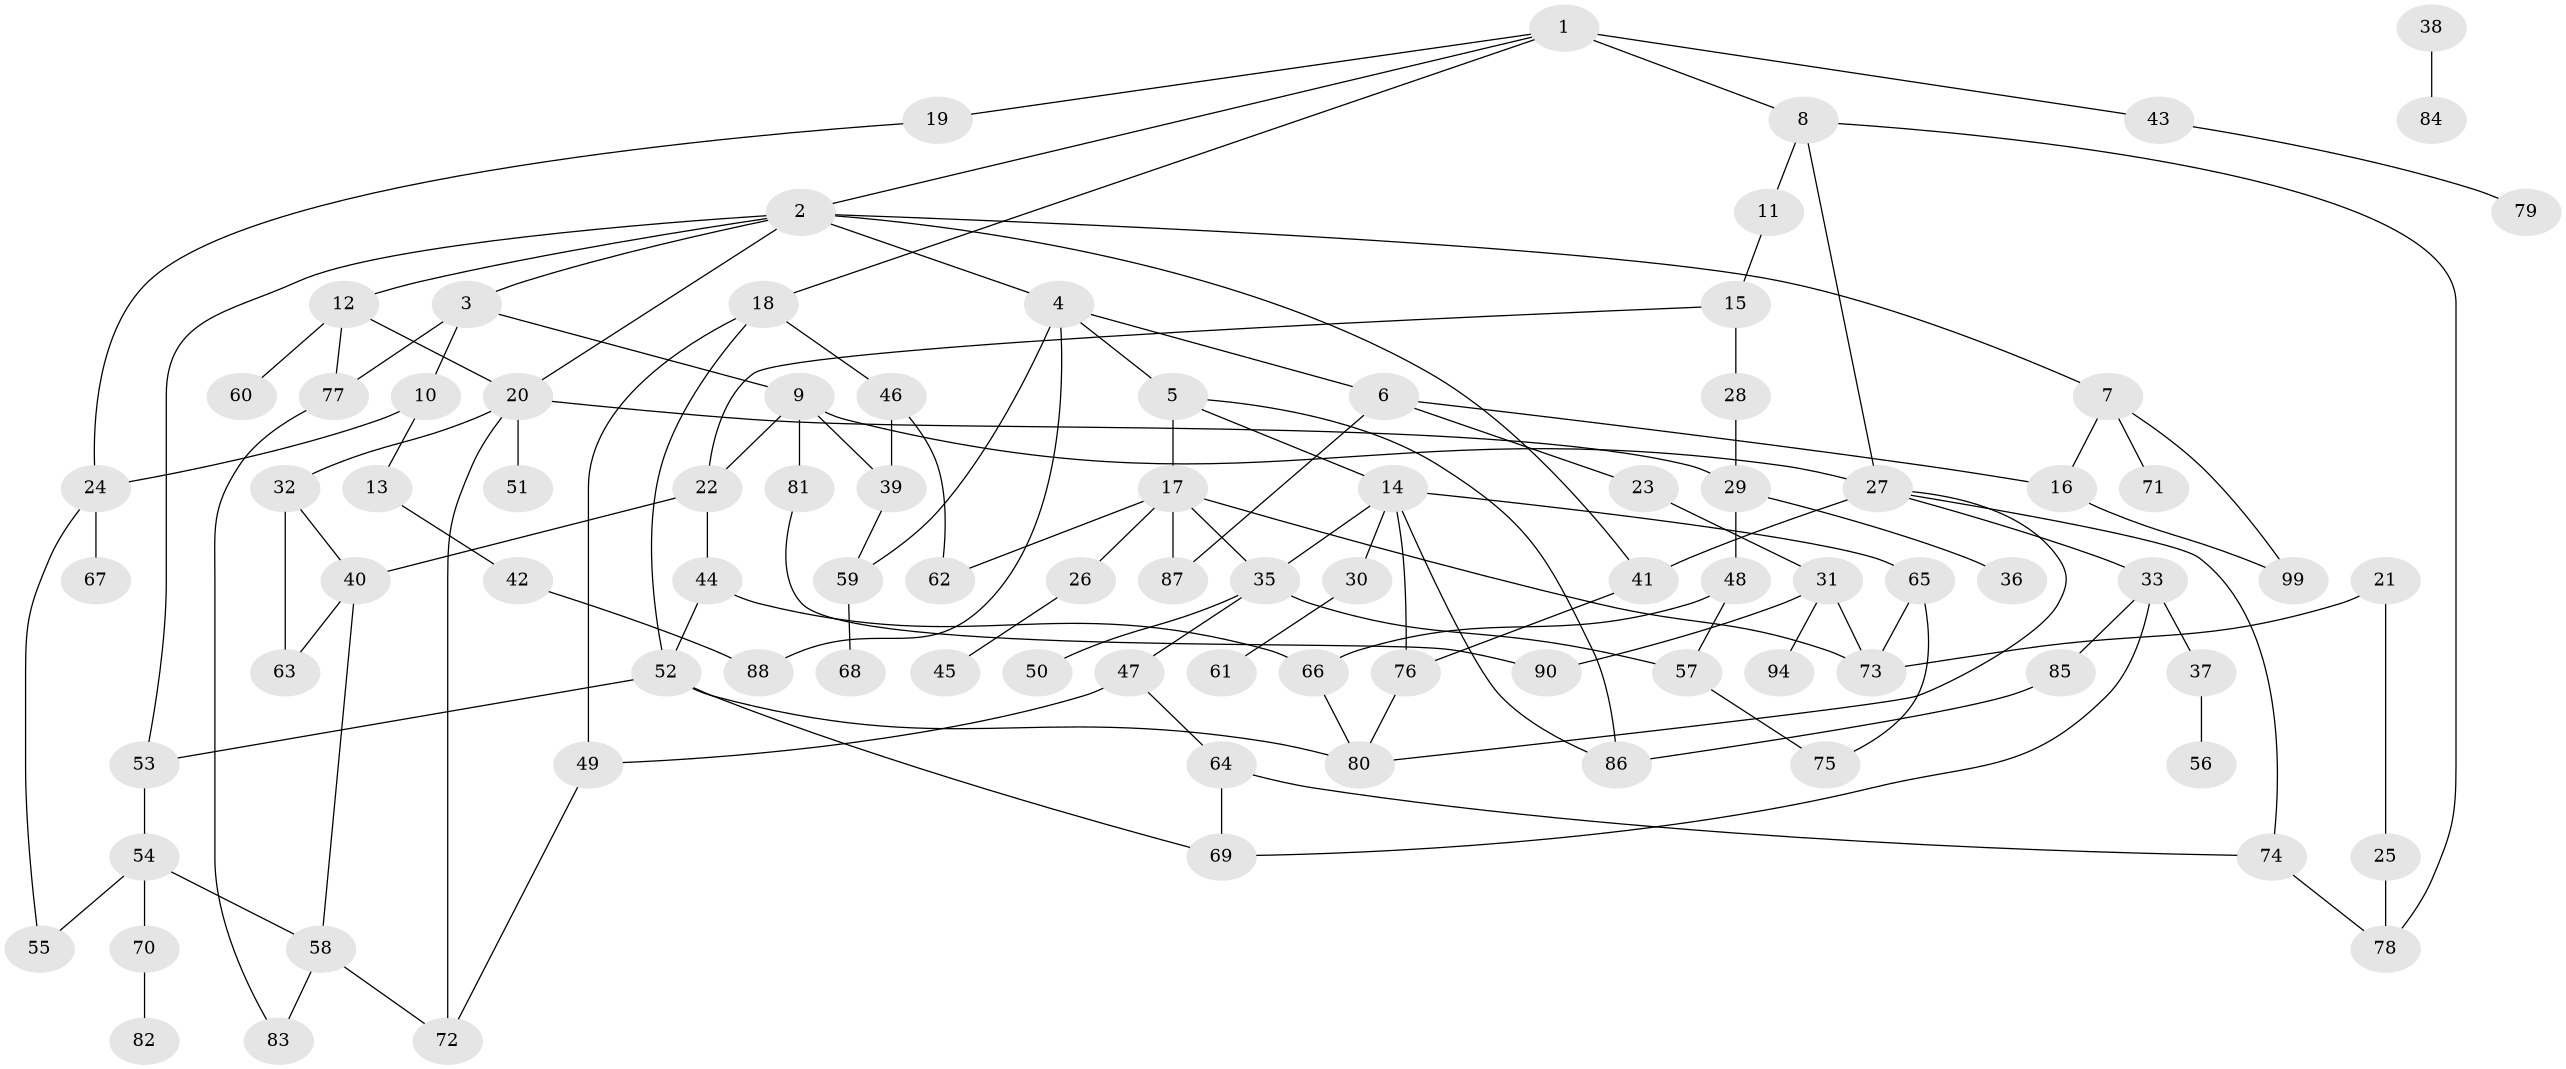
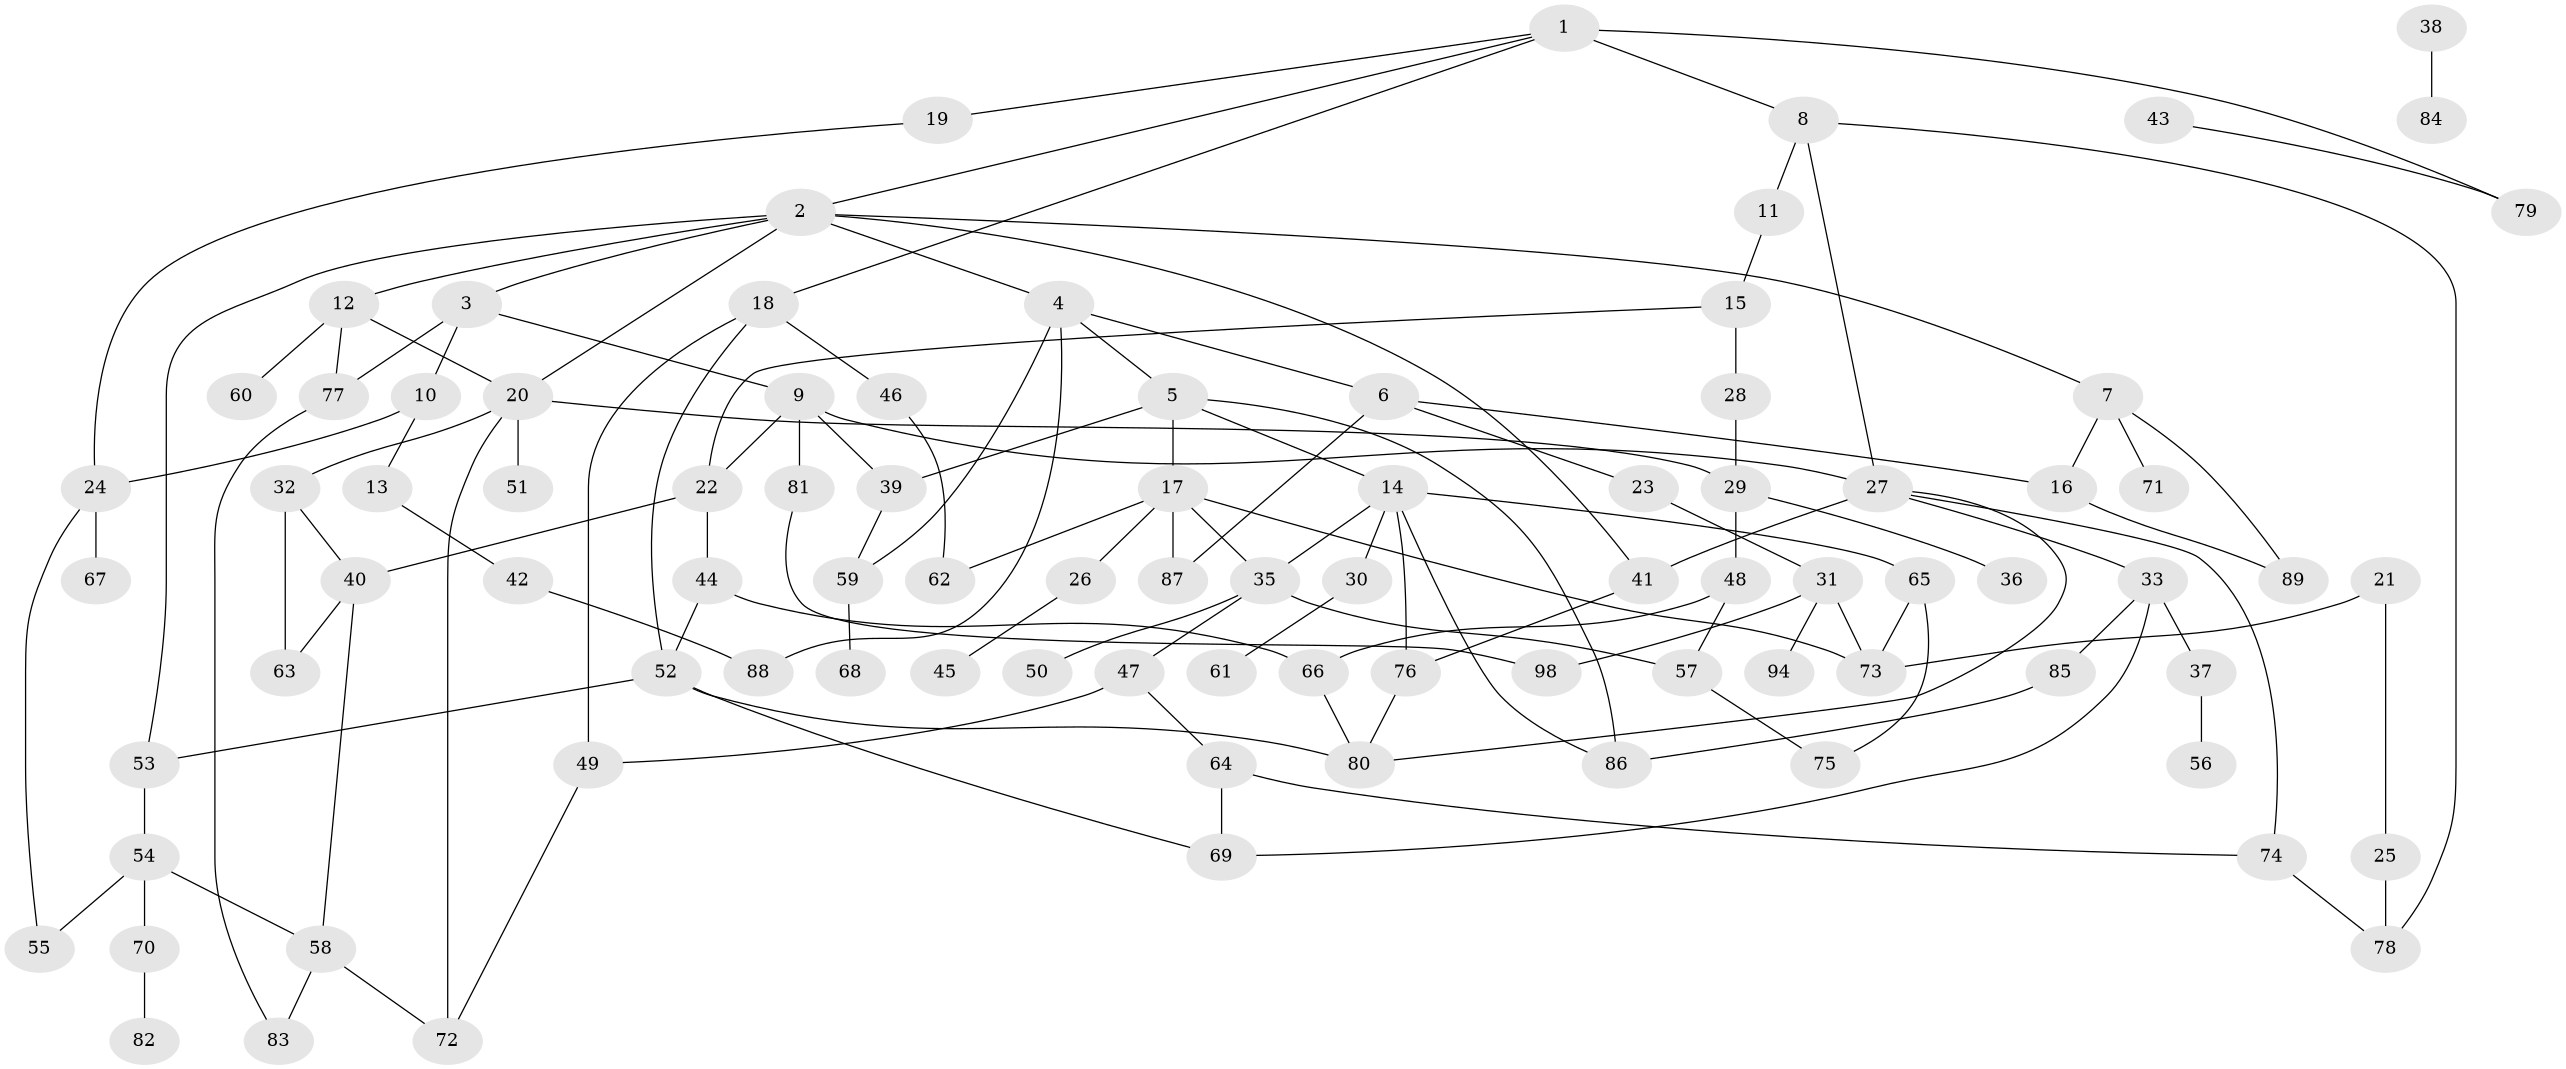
edge "1" -- "43": now "1" -- "79"
edge "46" -- "39": now "5" -- "39"
node "99": label "99" -> "89"
node "90": label "90" -> "98"
